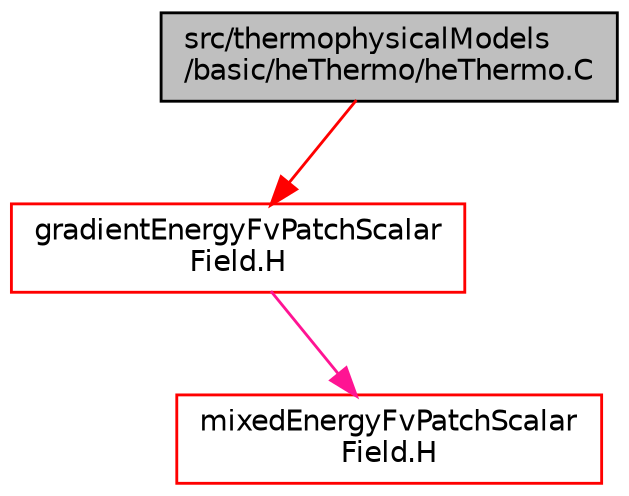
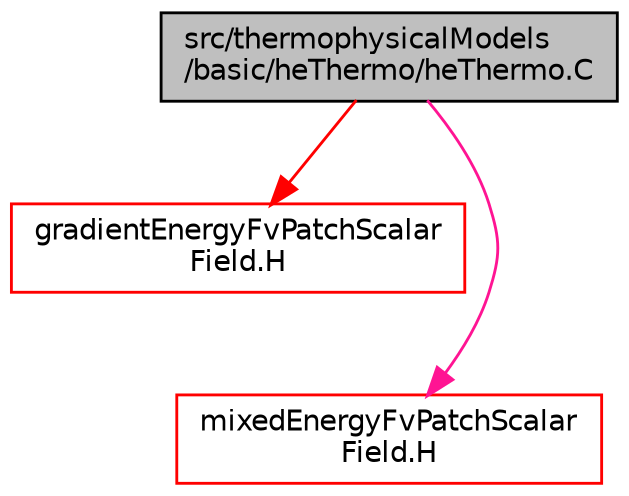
edge "gradientEnergyFvPatchScalar Field.H" -> "mixedEnergyFvPatchScalar Field.H": now "src/thermophysicalModels /basic/heThermo/heThermo.C" -> "mixedEnergyFvPatchScalar Field.H"
